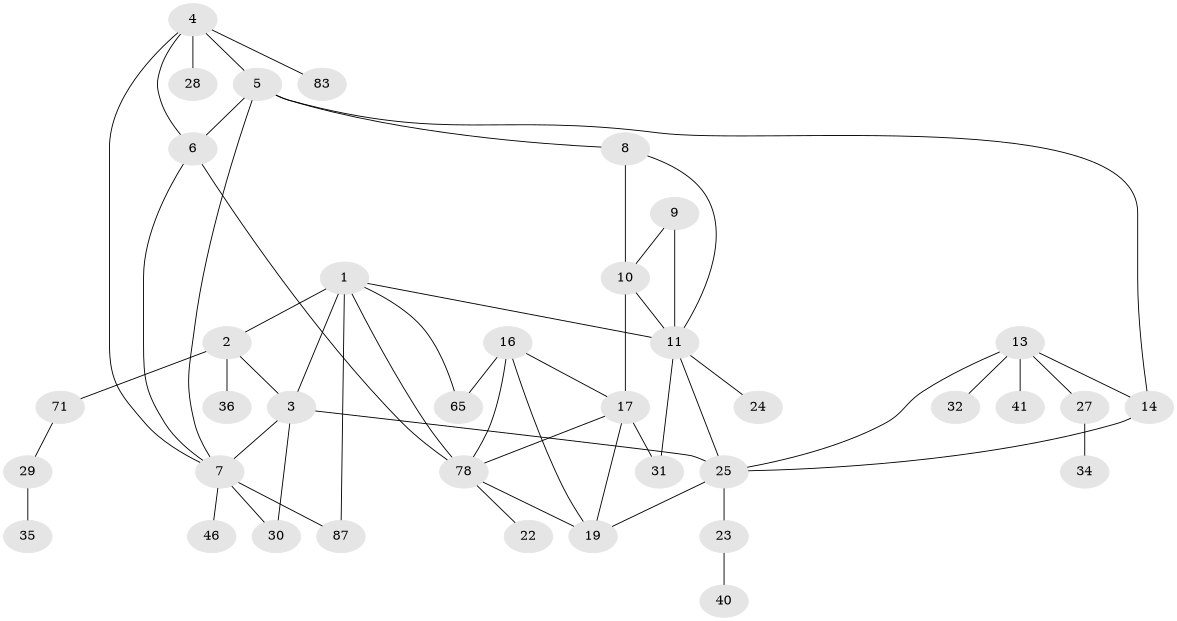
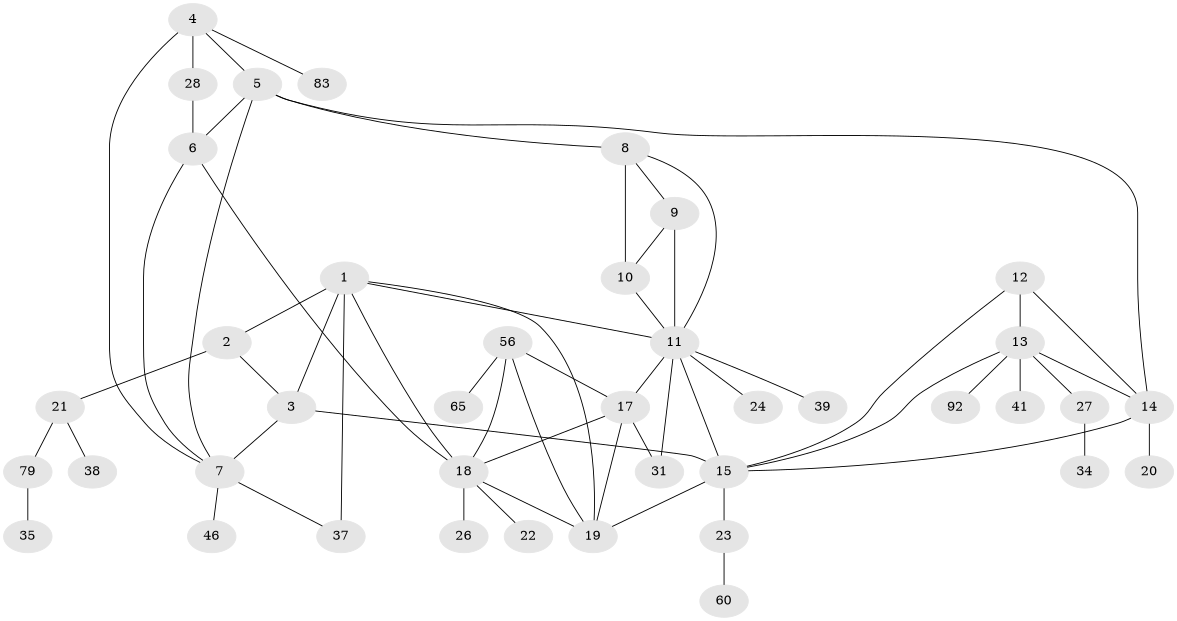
edge "4" -- "6": now "28" -- "6"
edge "8" -- "9": added
node "12": added
edge "1" -- "65": now "1" -- "19"
node "16": label "16" -> "56"
edge "10" -- "17": now "11" -- "17"
node "71": label "71" -> "21"
node "36": removed
node "39": added
node "32": label "32" -> "92"
node "29": label "29" -> "79"
node "38": added
node "78": label "78" -> "18"
node "25": label "25" -> "15"
node "20": added
node "30": removed
node "87": label "87" -> "37"
node "26": added
node "40": label "40" -> "60"
